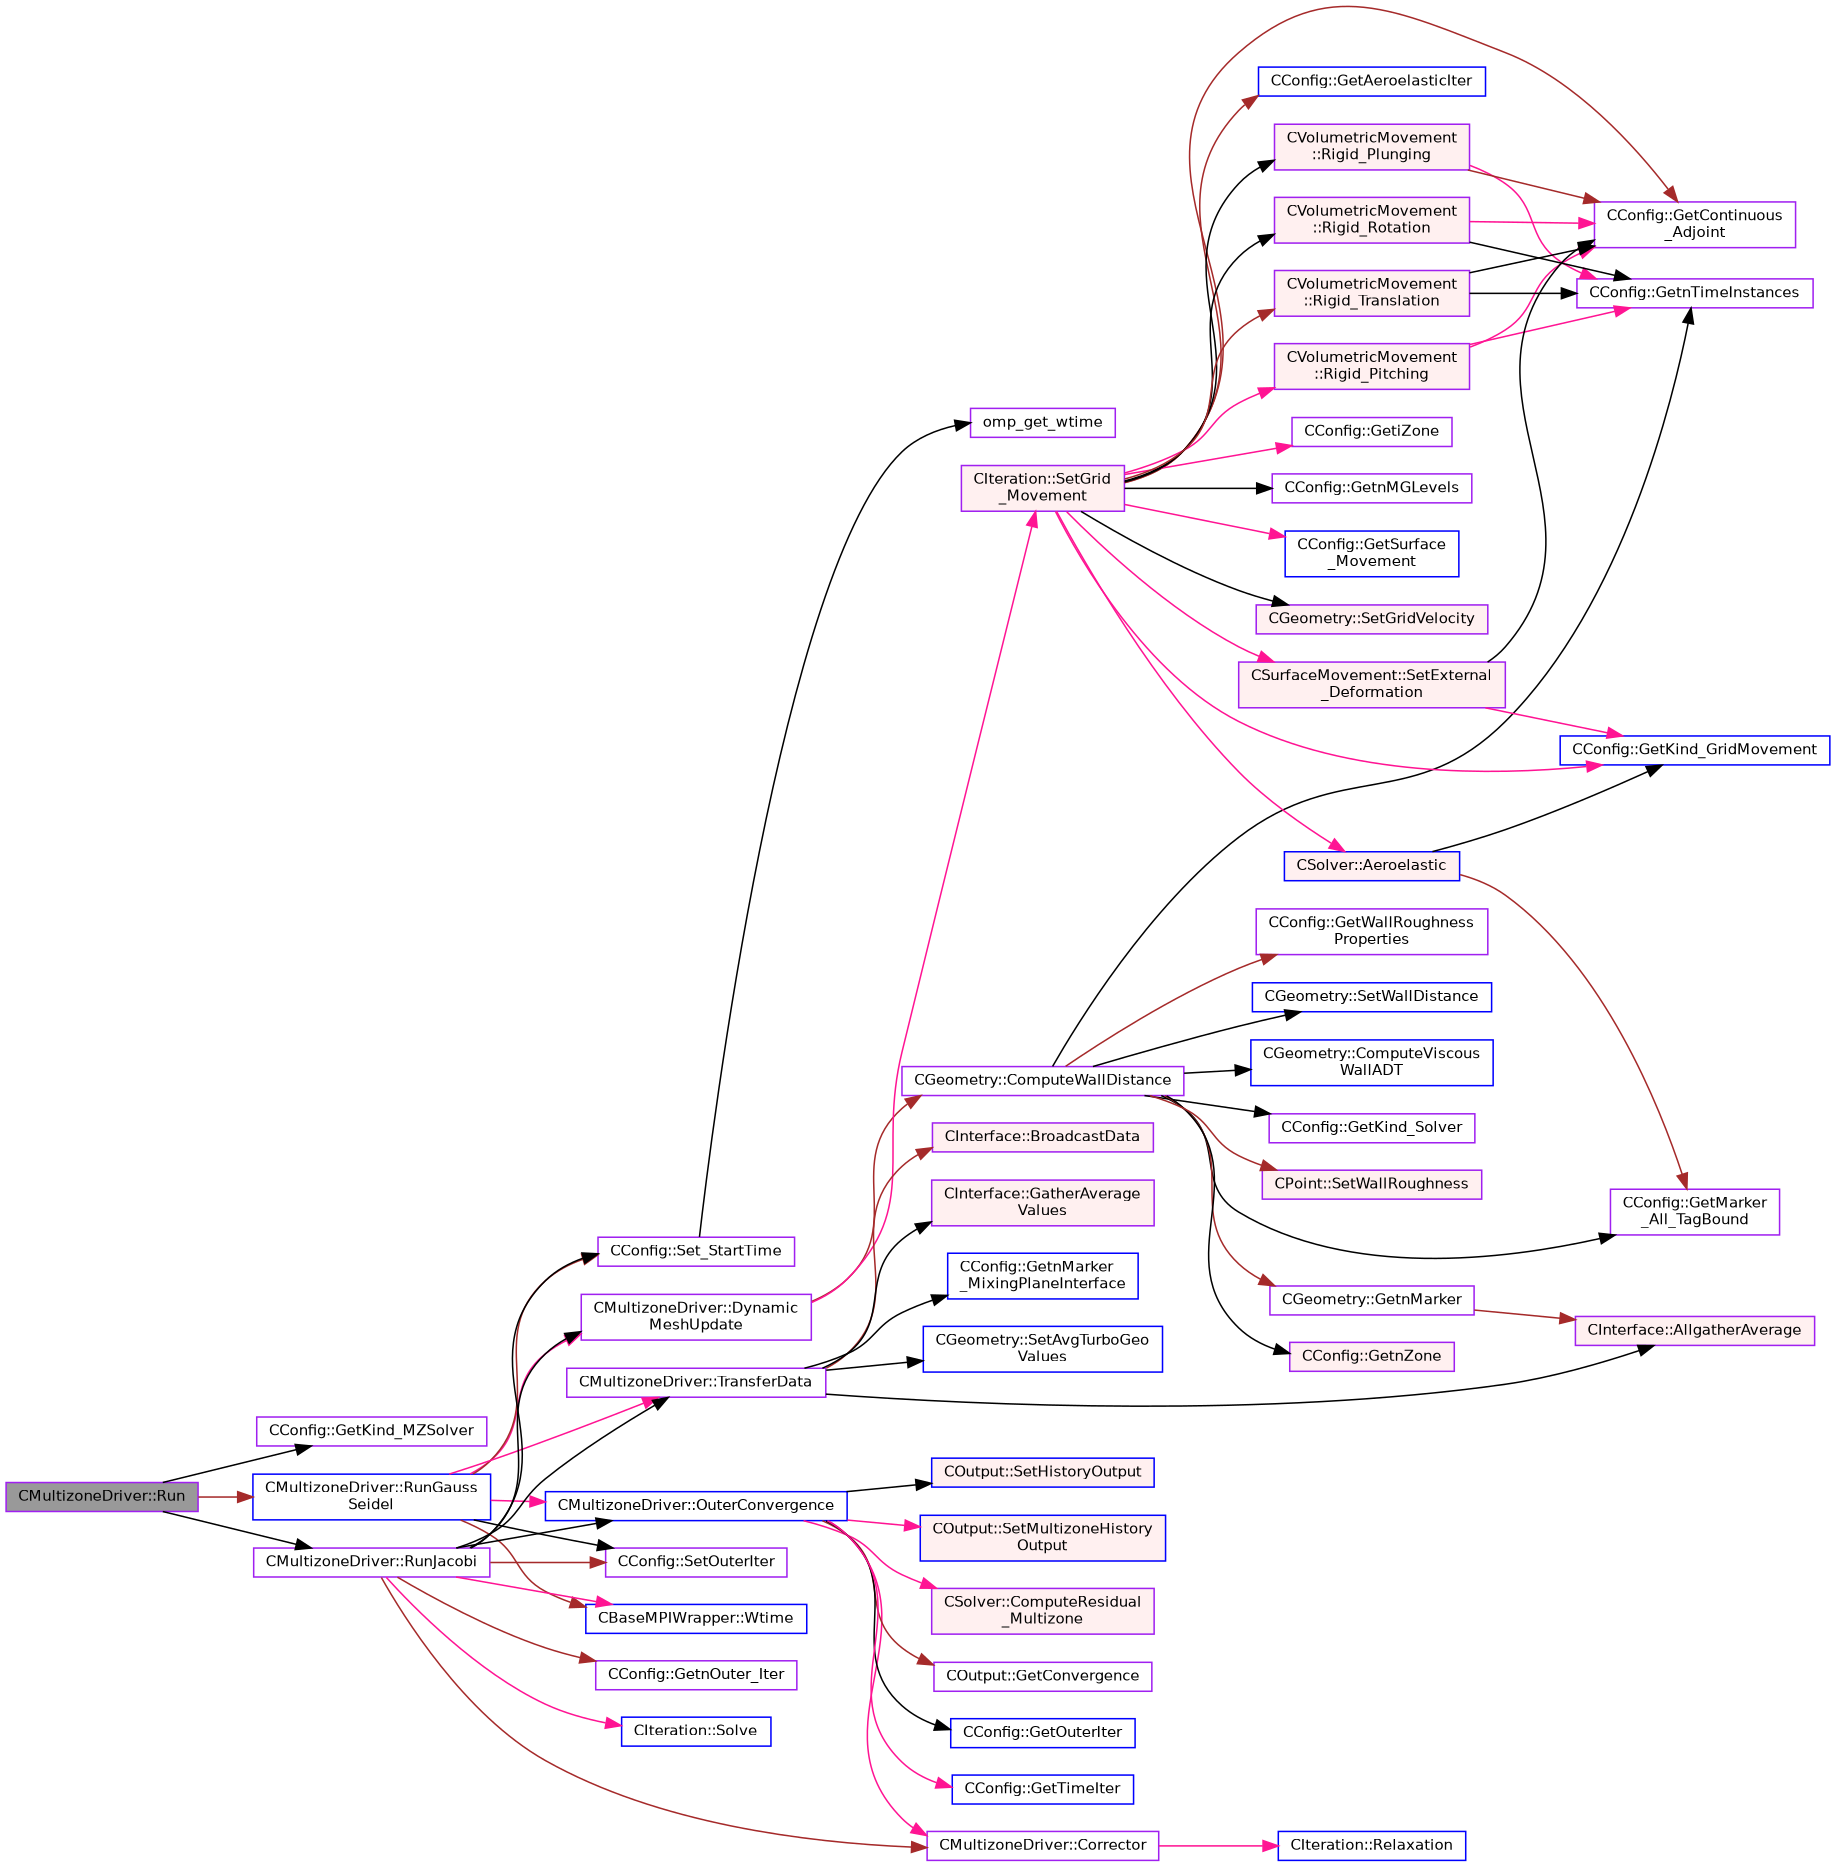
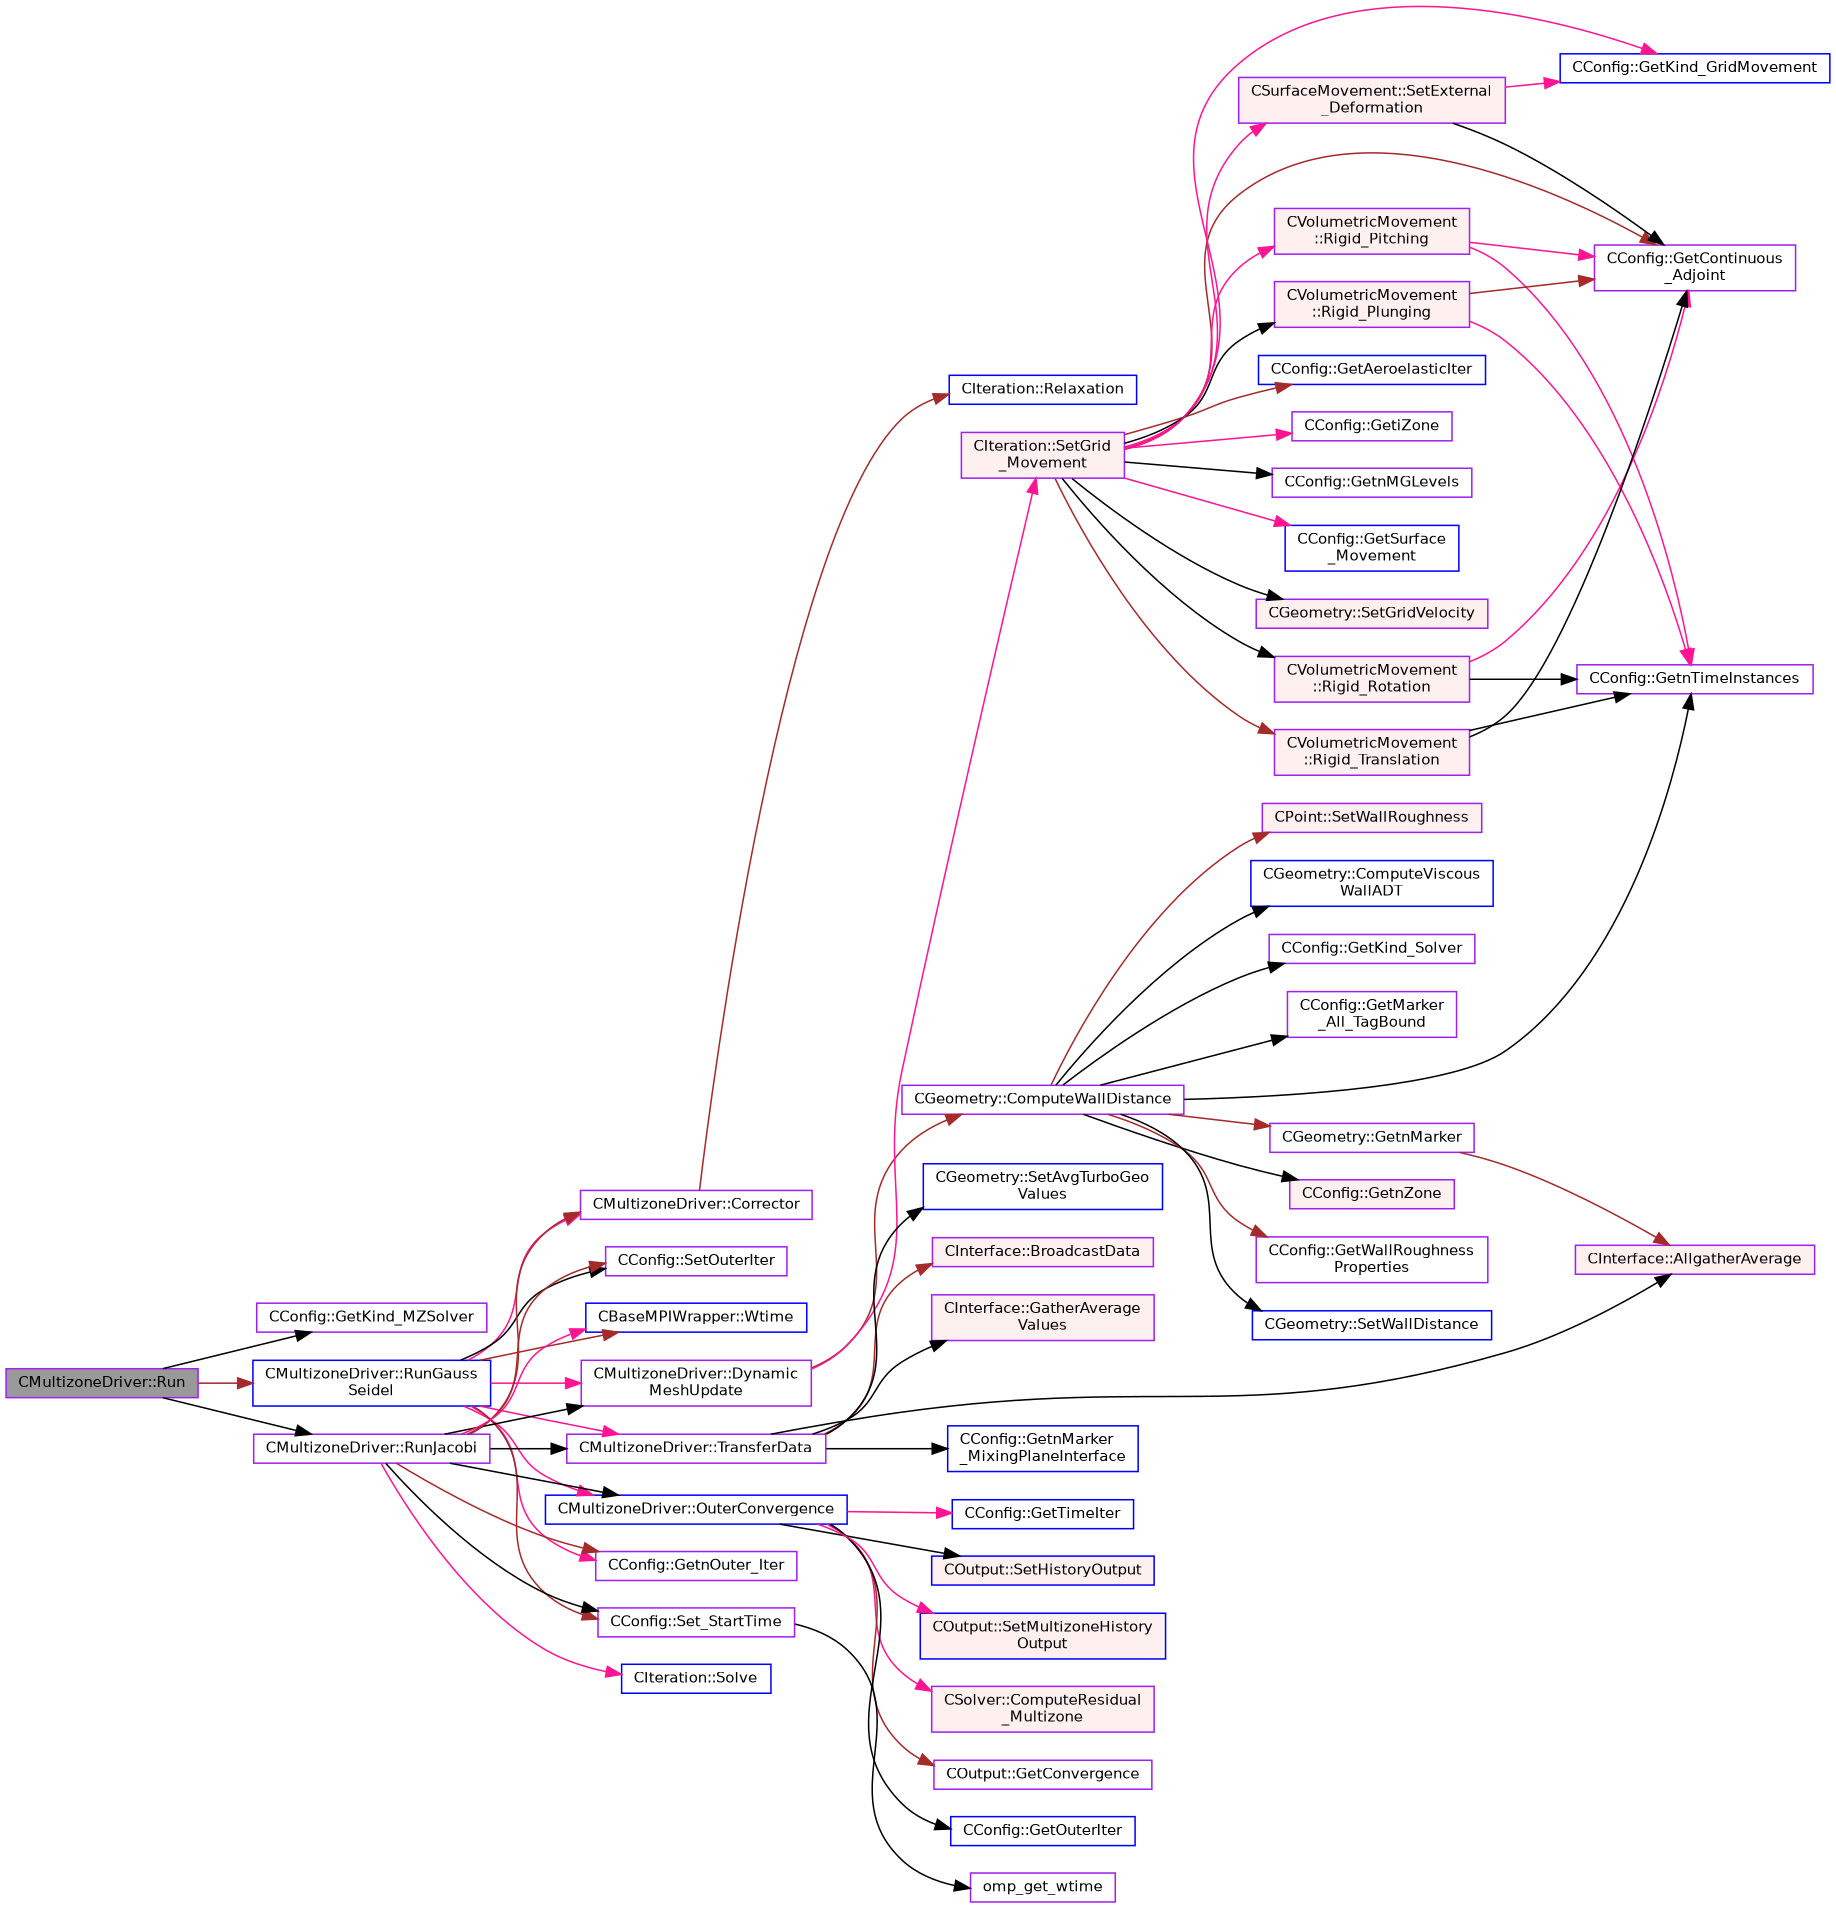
node "CSolver::Aeroelastic": removed
edge "CMultizoneDriver::RunGauss Seidel" -> "CConfig::GetnOuter_Iter": added
edge "CMultizoneDriver::OuterConvergence" -> "CMultizoneDriver::Corrector": now "CMultizoneDriver::RunGauss Seidel" -> "CMultizoneDriver::Corrector"
edge "CMultizoneDriver::Corrector" -> "CIteration::Relaxation": color deeppink -> brown
